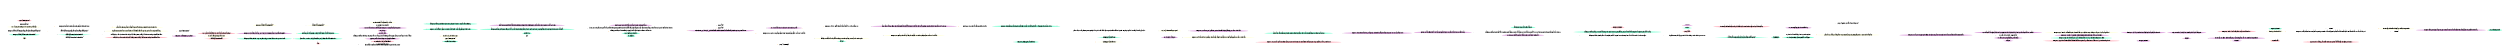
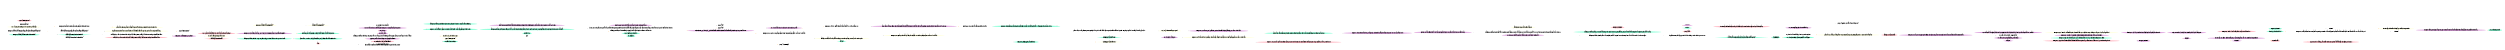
node "You: There is time for a last glance inward. Who am I?": removed
node "Half Light: He's trying to avoid conflict at any cost.": fillcolor aquamarine -> lightyellow
node "Rhetoric: A *whorehouse of shit*?": fillcolor lightyellow -> aquamarine
node "Half Light: With a pinch of fear.": added
node "START": removed
